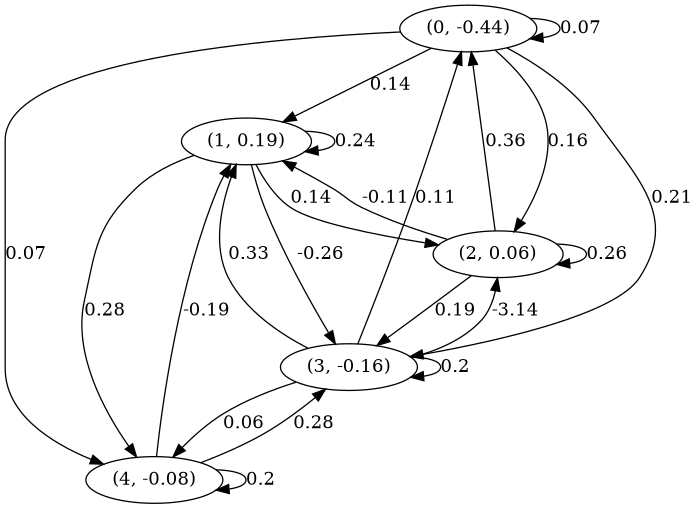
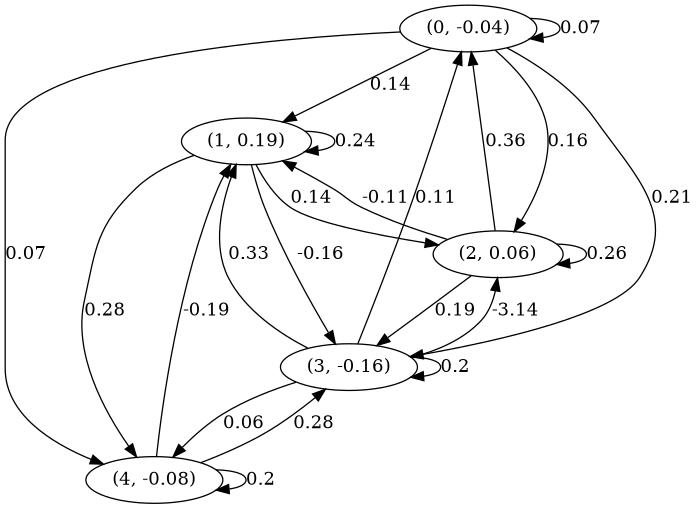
node "(0, -0.44)": label "(0, -0.44)" -> "(0, -0.04)"
edge "(1, 0.19)" -> "(3, -0.16)": label "-0.26" -> "-0.16"
